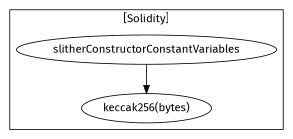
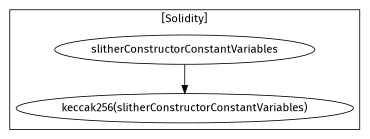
node "keccak256(bytes)": label "keccak256(bytes)" -> "keccak256(slitherConstructorConstantVariables)"
